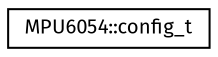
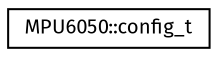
node "MPU6054::config_t": label "MPU6054::config_t" -> "MPU6050::config_t"
